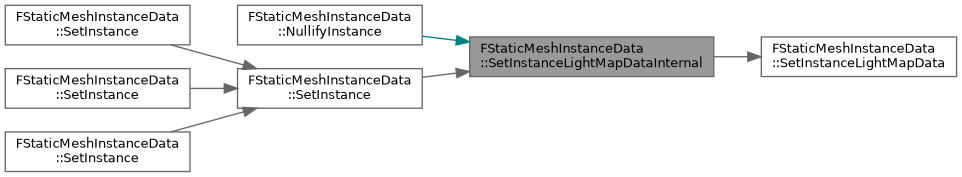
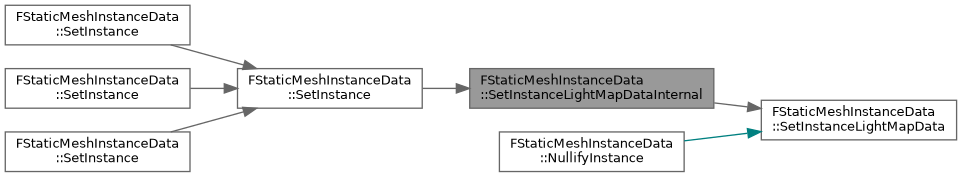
edge "FStaticMeshInstanceData ::NullifyInstance" -> "FStaticMeshInstanceData ::SetInstanceLightMapDataInternal": now "FStaticMeshInstanceData ::NullifyInstance" -> "FStaticMeshInstanceData ::SetInstanceLightMapData"
